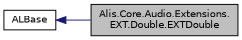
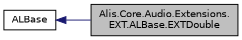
node "Alis.Core.Audio.Extensions. EXT.Double.EXTDouble": label "Alis.Core.Audio.Extensions. EXT.Double.EXTDouble" -> "Alis.Core.Audio.Extensions. EXT.ALBase.EXTDouble"
